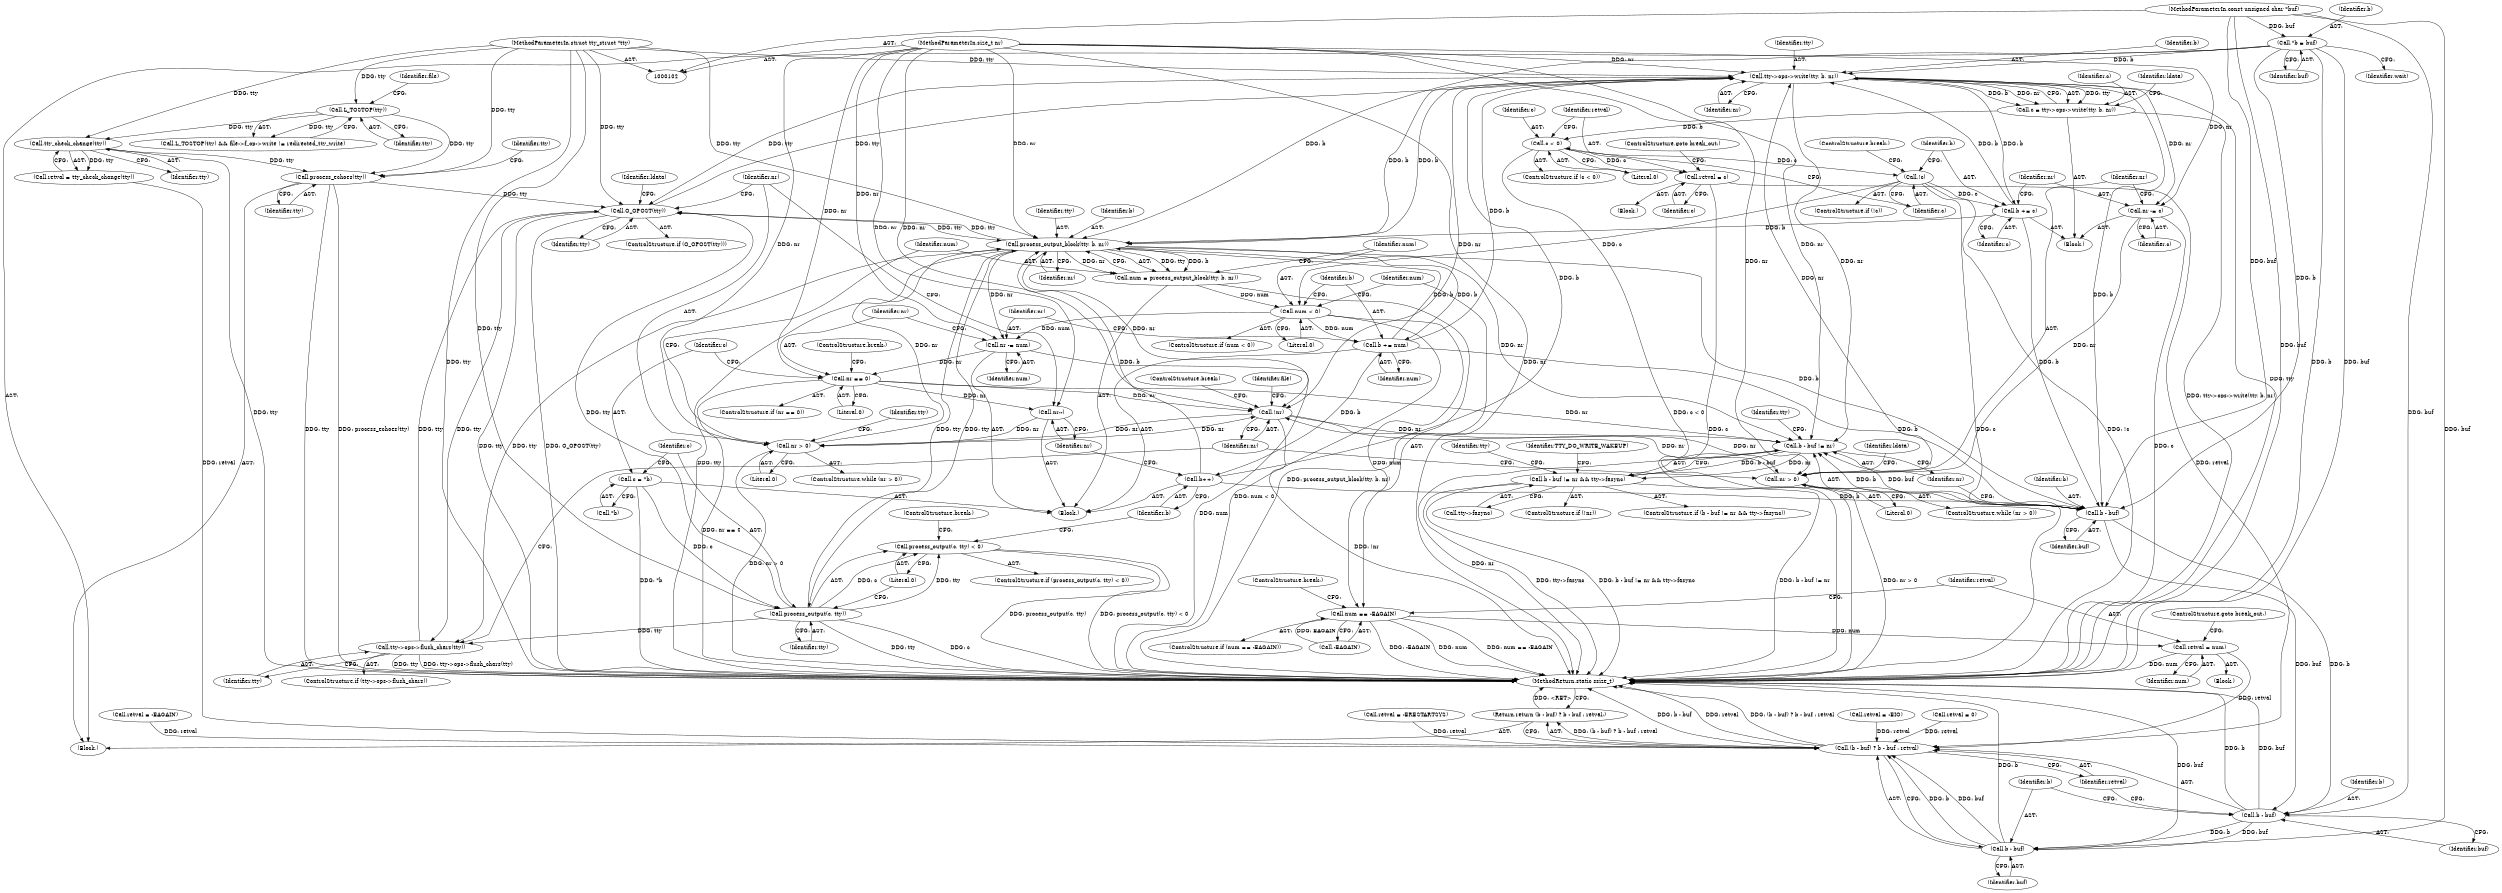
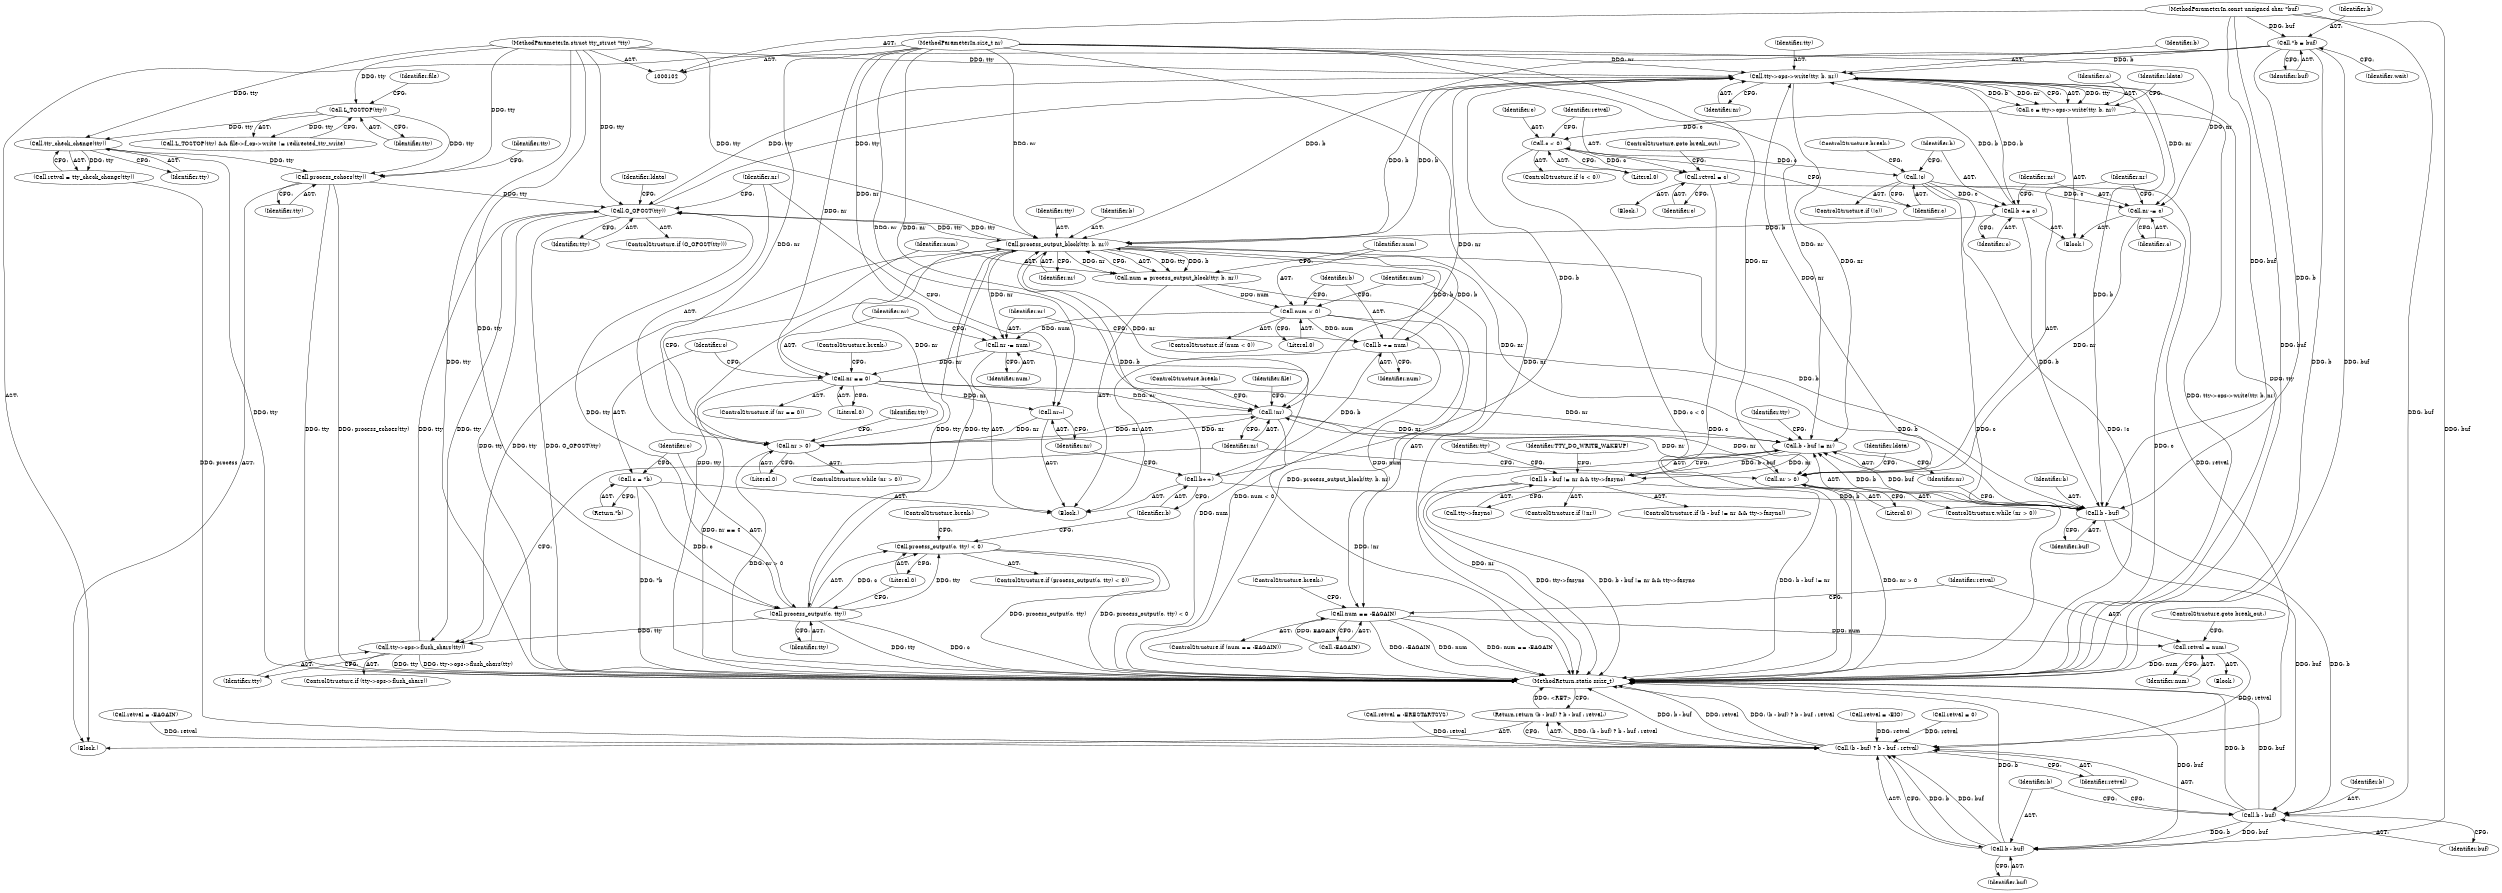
edge "(Call,*b = buf)" -> "(Identifier,wait)": reversed
edge "(Call,b += num)" -> "(Call,tty->ops->write(tty, b, nr))": removed, label "DDG: b"
edge "(Call,c = tty->ops->write(tty, b, nr))" -> "(Call,c < 0)": label "DDG: b" -> "DDG: c"
edge "(Call,!c)" -> "(Call,num < 0)": now "(Call,!c)" -> "(Call,nr -= c)"
edge "(Call,retval = tty_check_change(tty))" -> "(Call,(b - buf) ? b - buf : retval)": label "DDG: retval" -> "DDG: process"
node "(Call,*b)": label "(Call,*b)" -> "(Return,*b)"
